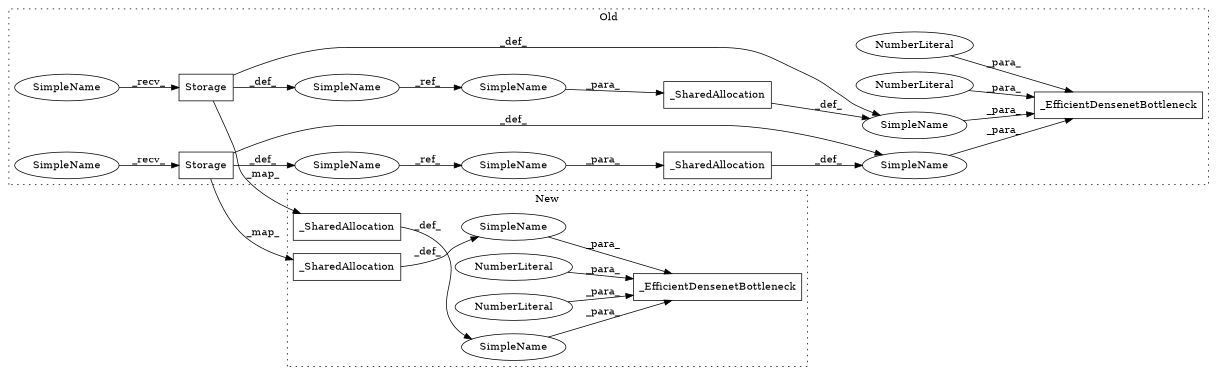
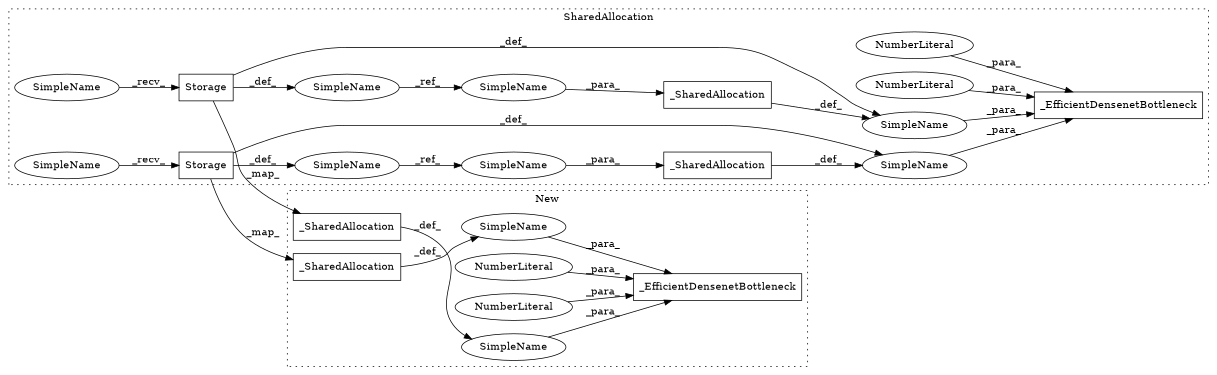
cluster "Old": label "Old" -> "SharedAllocation"
